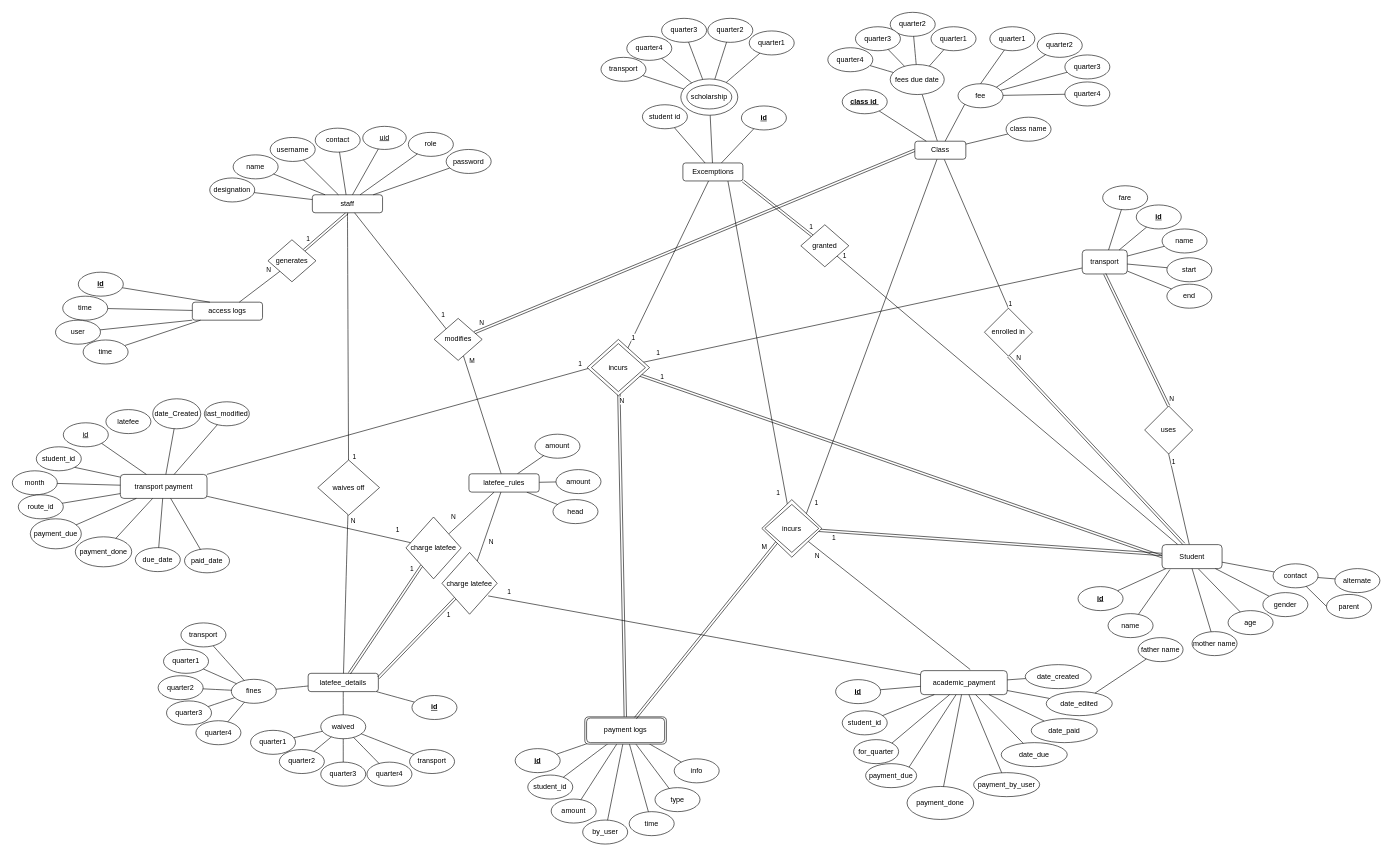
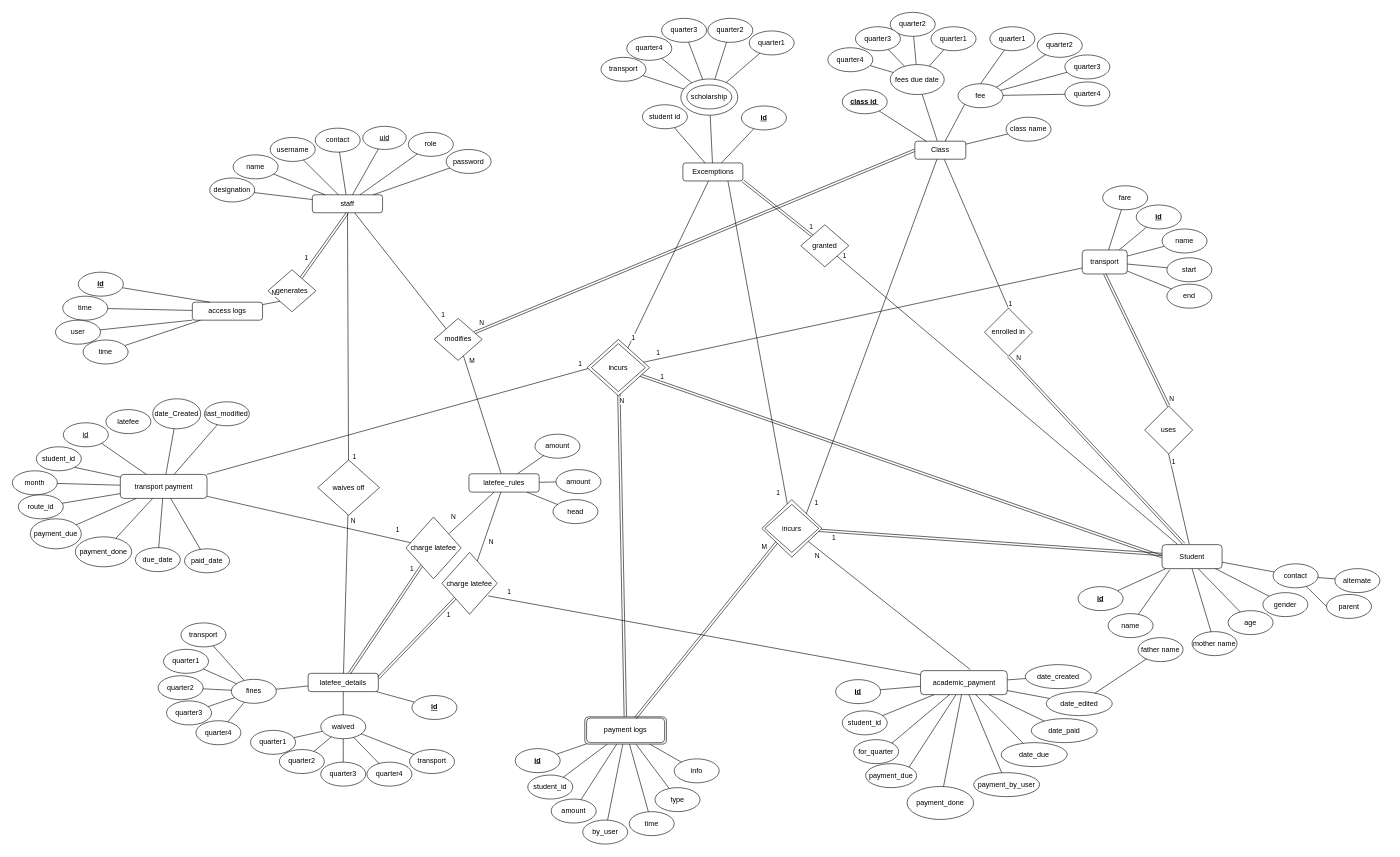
node "generates": moved (292, 261) -> (292, 291)
